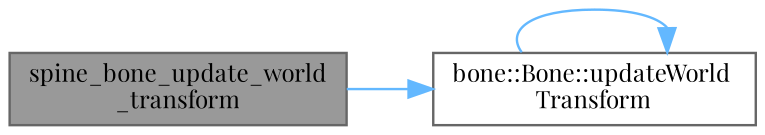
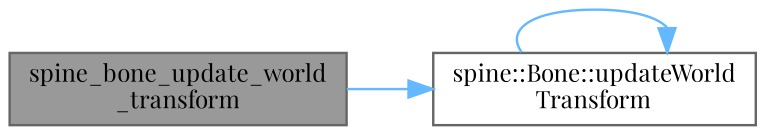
node "bone::Bone::updateWorld Transform": label "bone::Bone::updateWorld Transform" -> "spine::Bone::updateWorld Transform"
